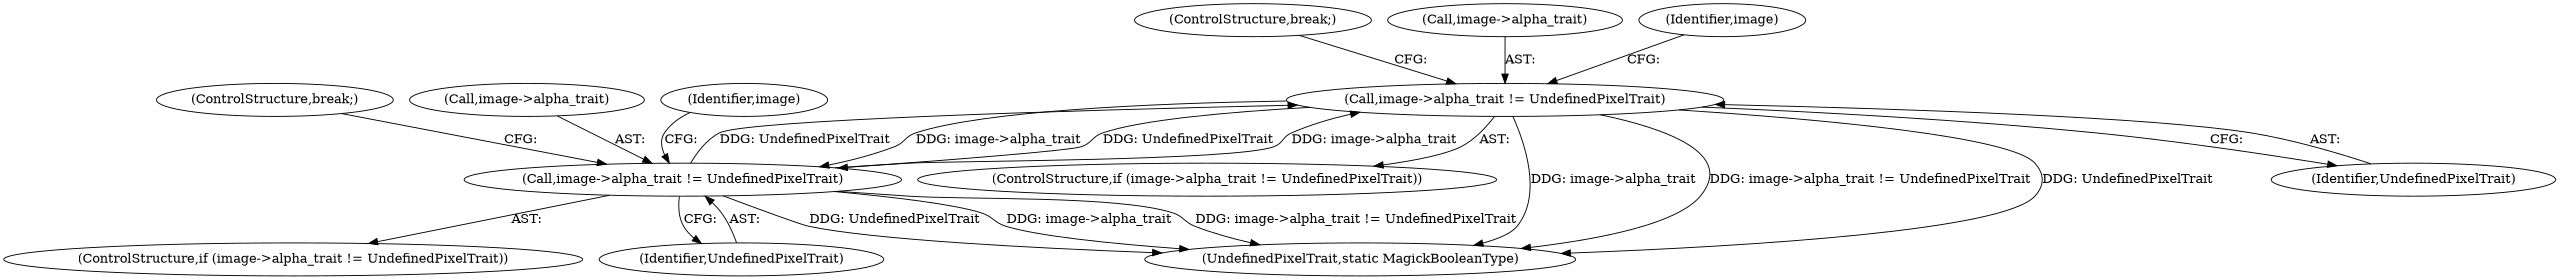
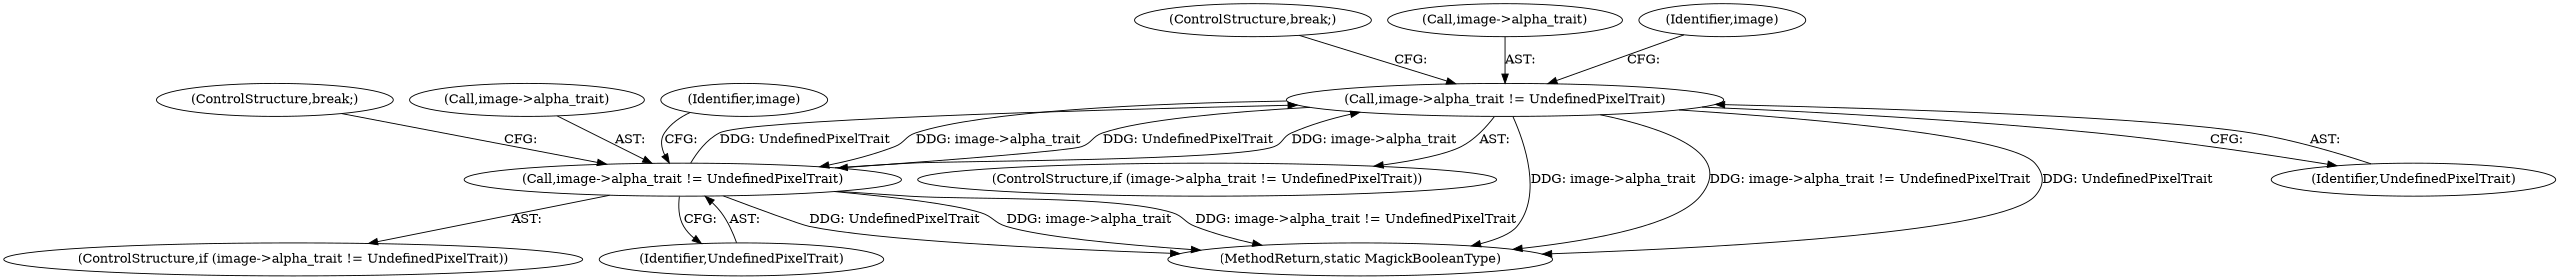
node "(UndefinedPixelTrait,static MagickBooleanType)": label "(UndefinedPixelTrait,static MagickBooleanType)" -> "(MethodReturn,static MagickBooleanType)"
